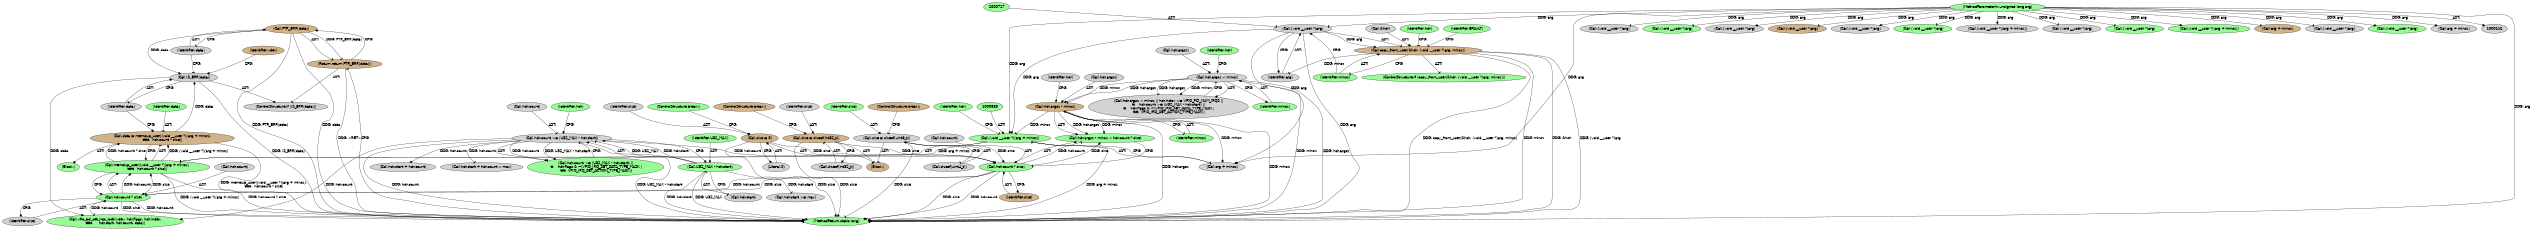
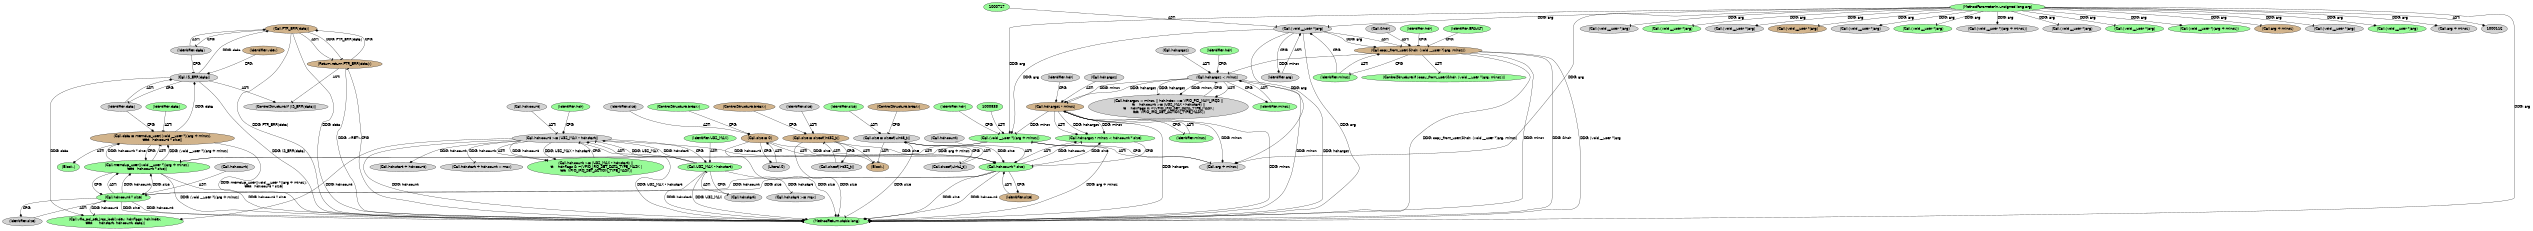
edge "(Call,PTR_ERR(data))" -> "(Call,IS_ERR(data))": reversed
edge "(Call,copy_from_user(&hdr, (void __user *)arg, minsz))" -> "(Identifier,arg)": now "(Call,copy_from_user(&hdr, (void __user *)arg, minsz))" -> "(Call,hdr.argsz < minsz)"
